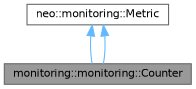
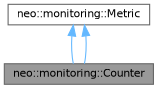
node "monitoring::monitoring::Counter": label "monitoring::monitoring::Counter" -> "neo::monitoring::Counter"
